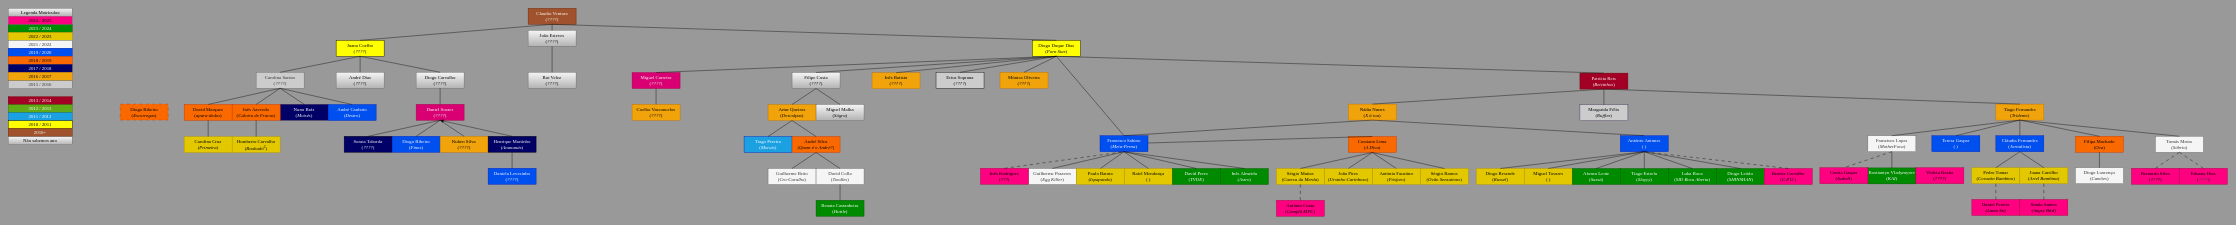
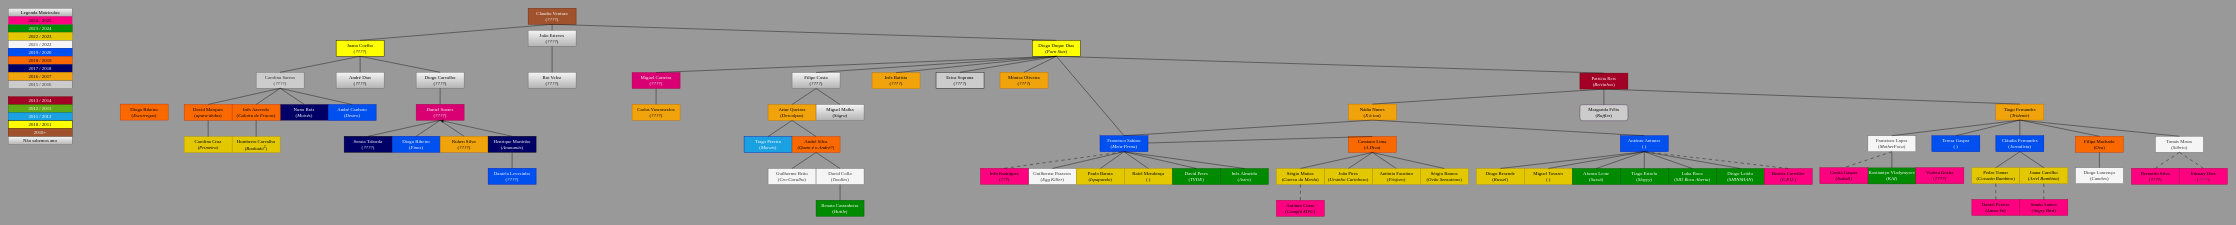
node "Diogo Ribeiro (Escorregas)": style dashed -> solid
node "Coelho Vasconcelos (????)": label "Coelho Vasconcelos (????)" -> "Carlos Vasconcelos (????)"
node "Margarida Félix (Ruffles)": shape rectangle -> rounded rectangle
